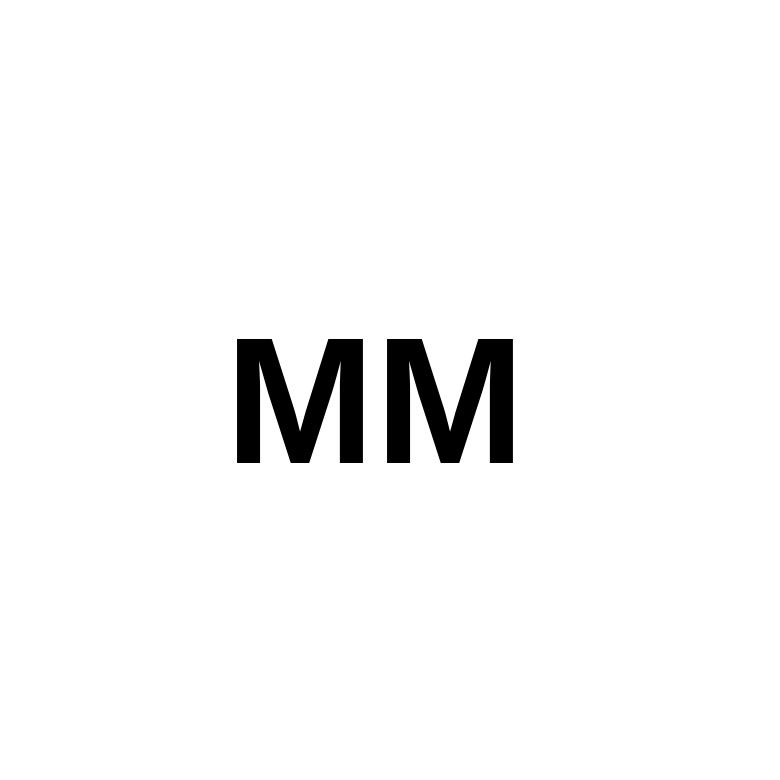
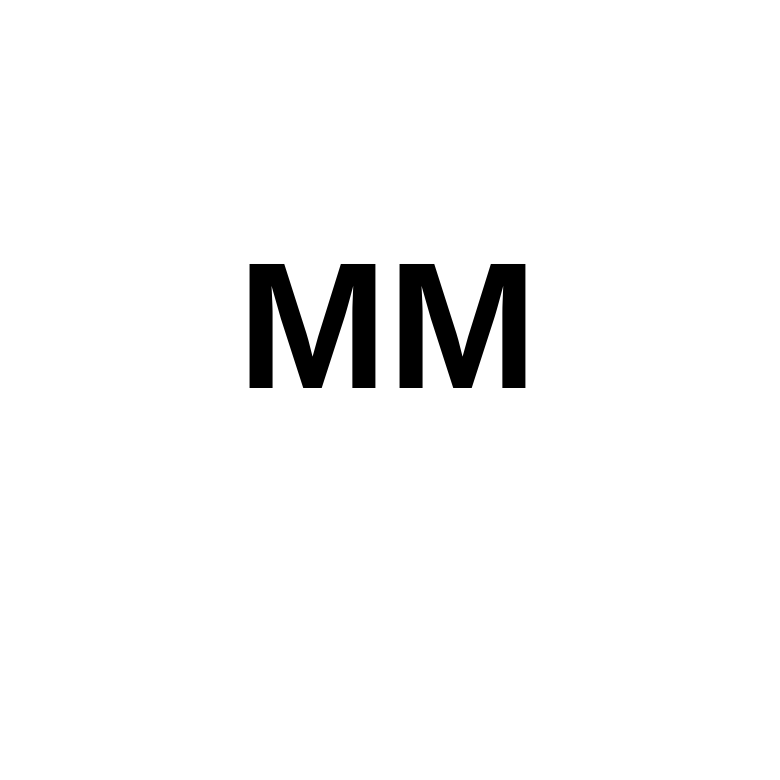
node "MM": moved (376, 401) -> (389, 326)
